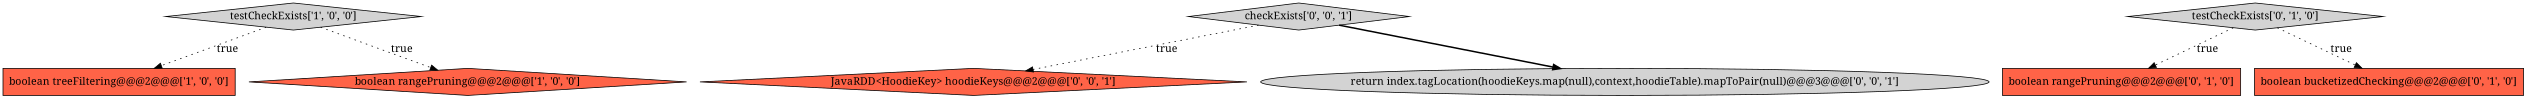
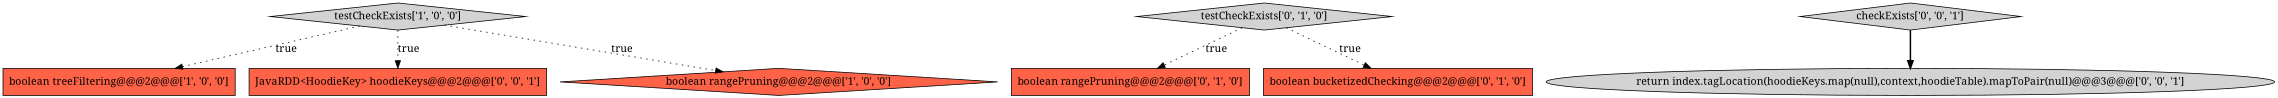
edge "checkExists['0', '0', '1']" -> "JavaRDD<HoodieKey> hoodieKeys@@@2@@@['0', '0', '1']": now "testCheckExists['1', '0', '0']" -> "JavaRDD<HoodieKey> hoodieKeys@@@2@@@['0', '0', '1']"
node "JavaRDD<HoodieKey> hoodieKeys@@@2@@@['0', '0', '1']": shape diamond -> box
